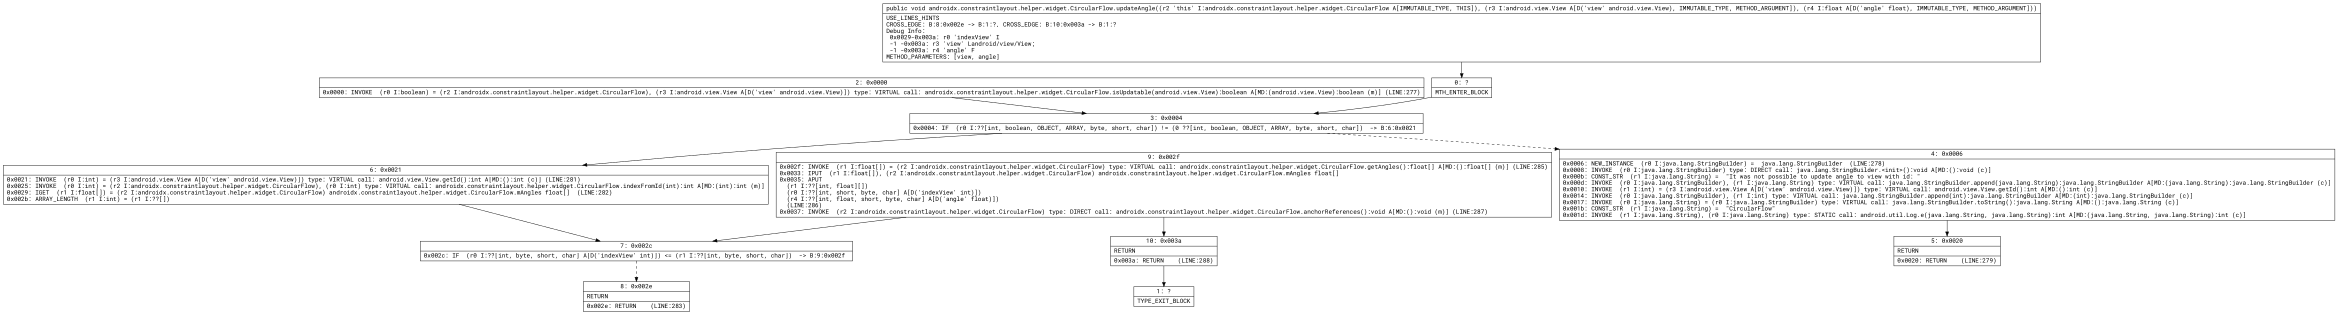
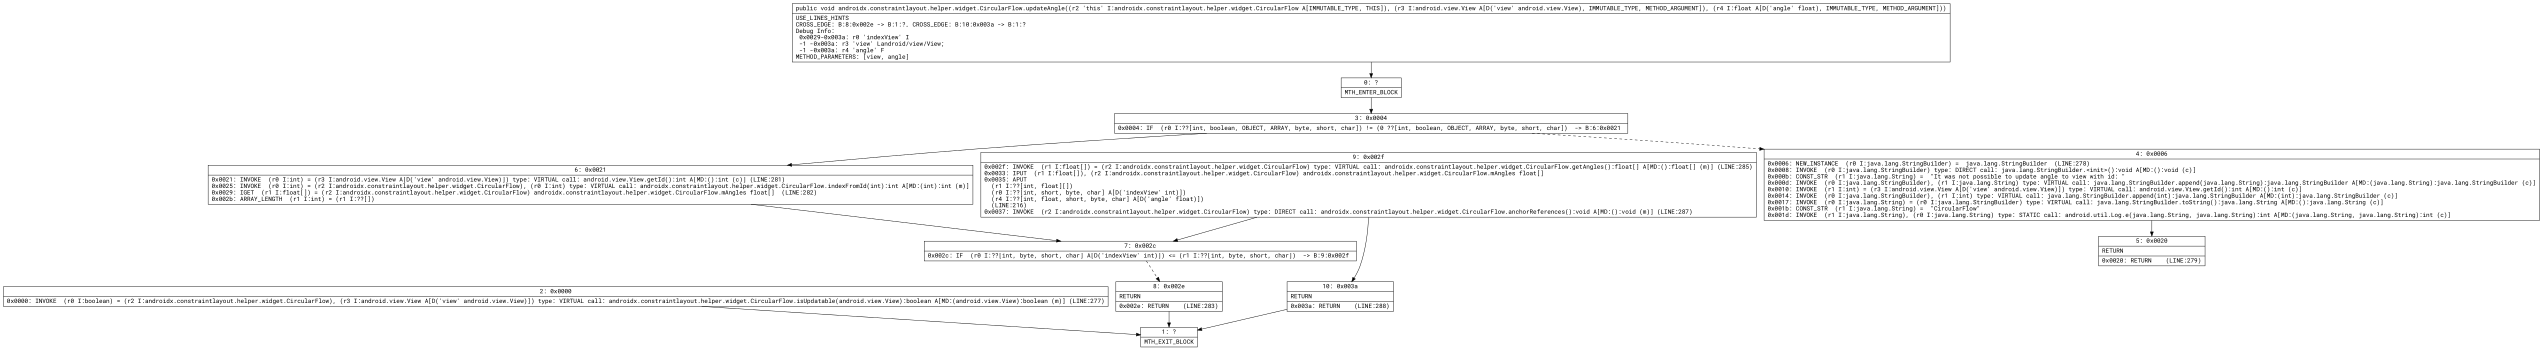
edge "2: 0x0000" -> "3: 0x0004": now "2: 0x0000" -> "1: ?"
node "9: 0x002f": text "(LINE:286)" -> "(LINE:216)"
node "1: ?": text "TYPE_EXIT_BLOCK" -> "MTH_EXIT_BLOCK"
edge "8: 0x002e" -> "1: ?": added
